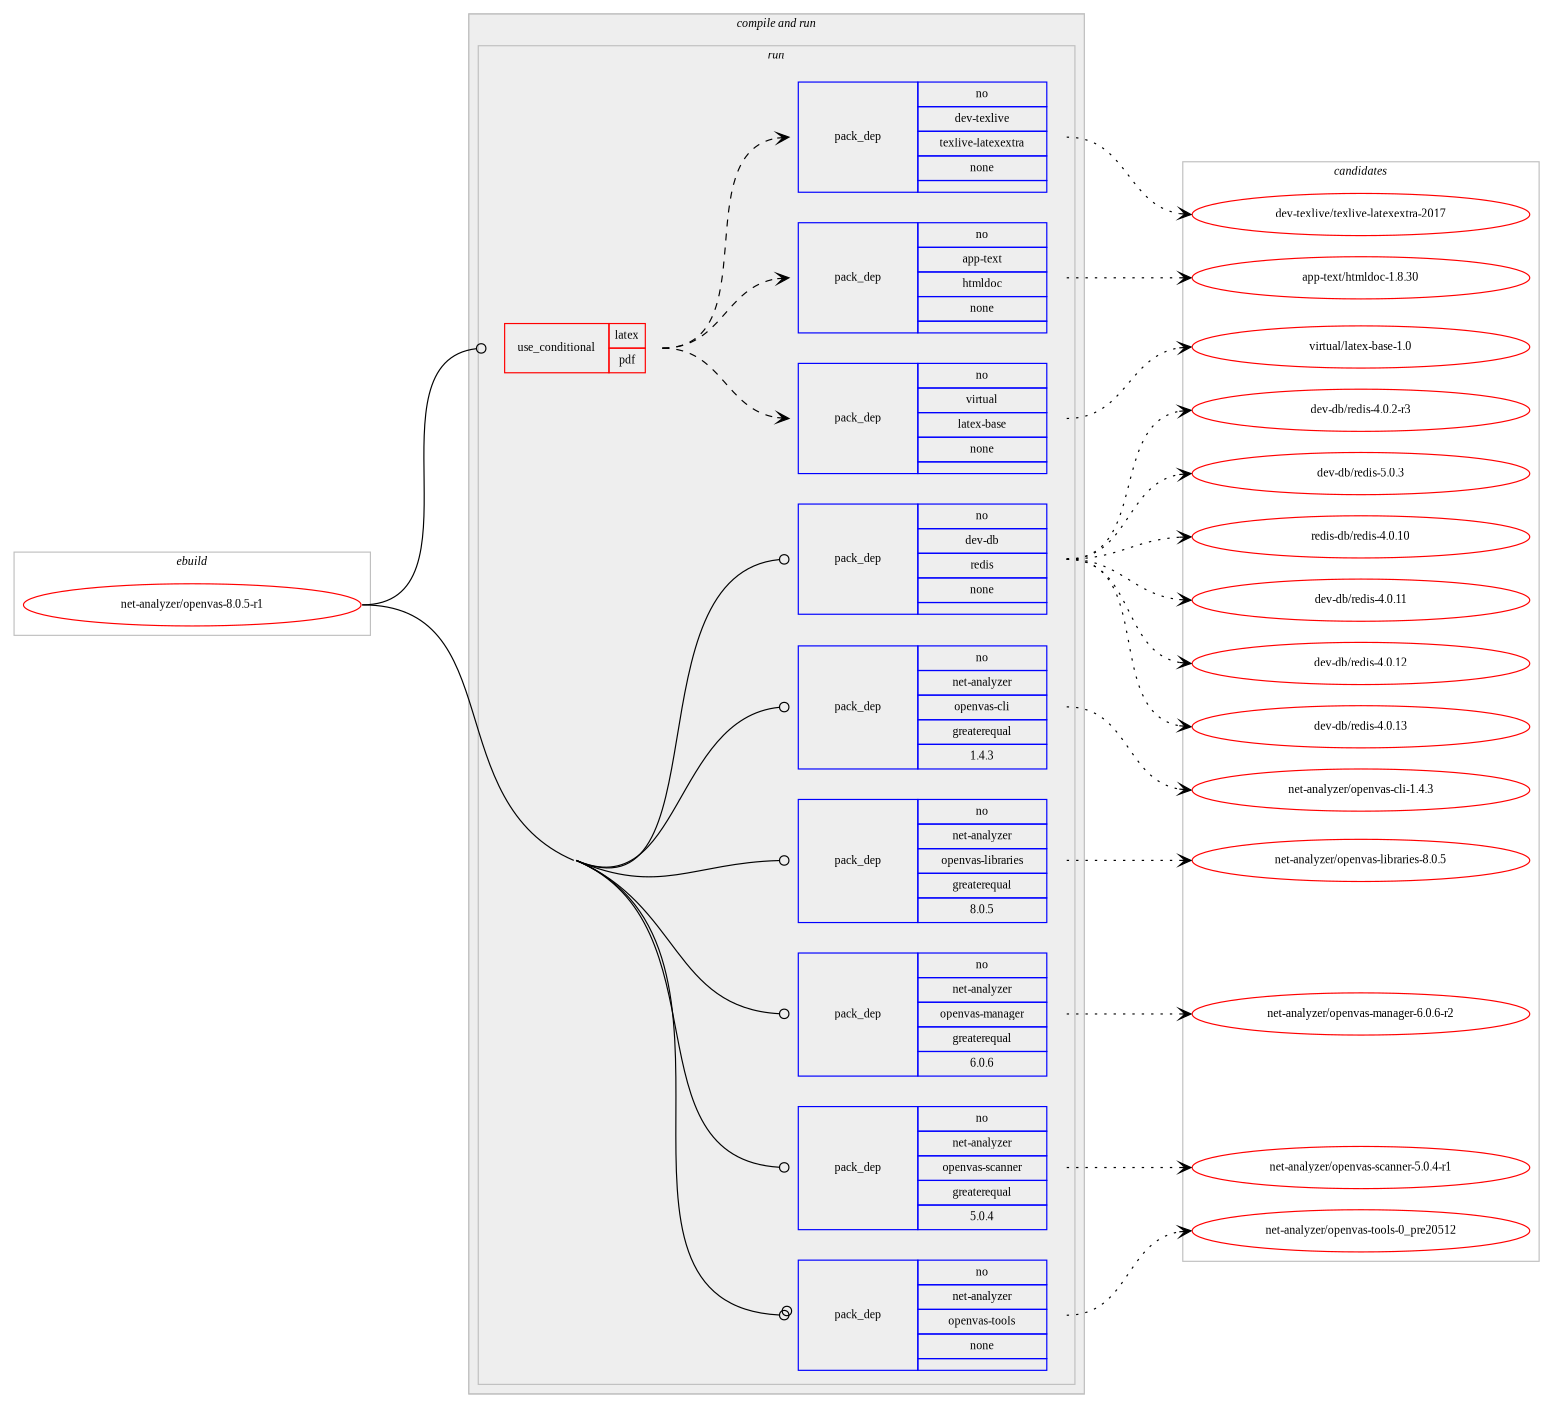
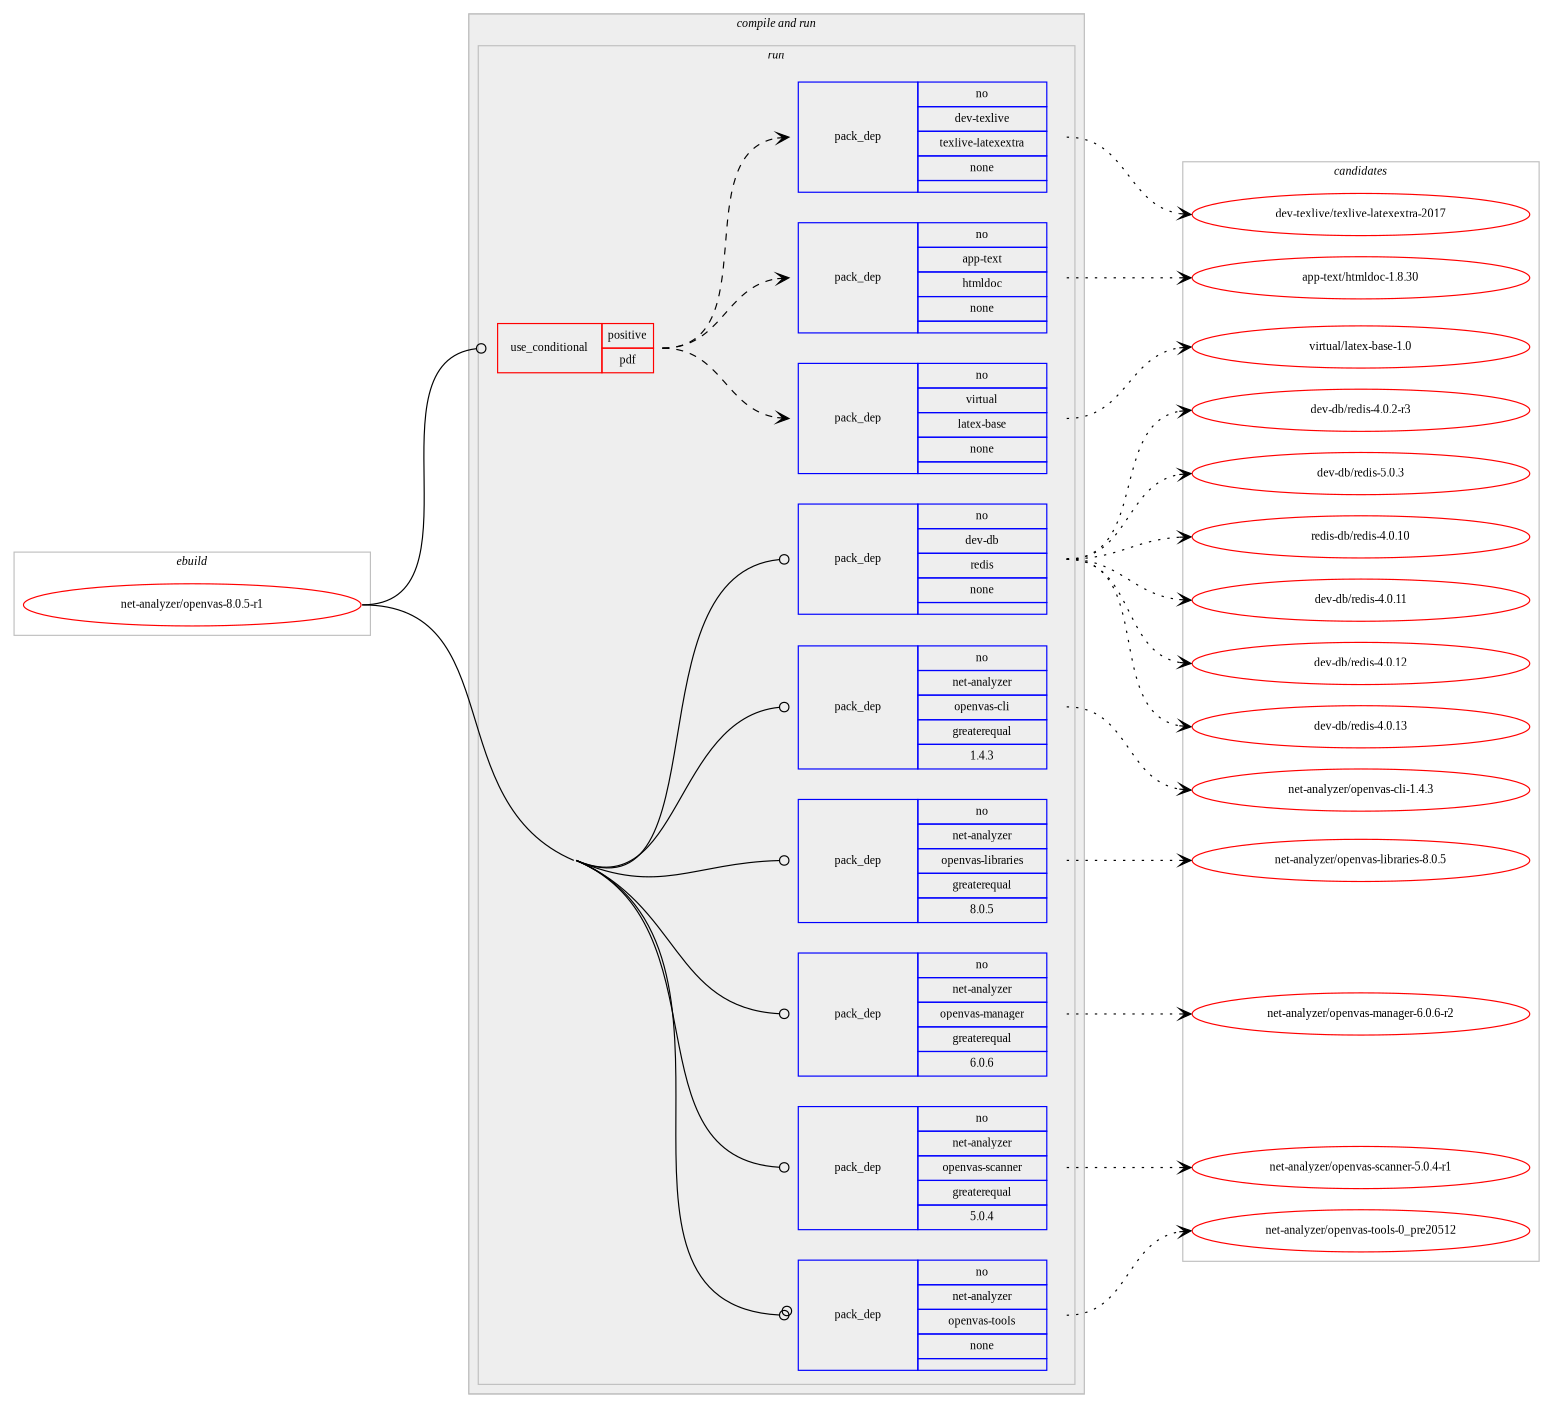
node "use_conditional": text "latex" -> "positive"
